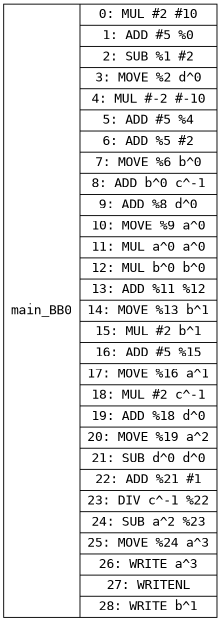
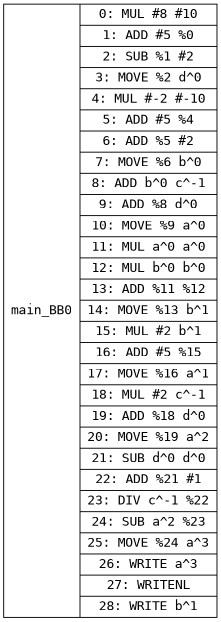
node "main_BB0": text "0: MUL #2 #10" -> "0: MUL #8 #10"
